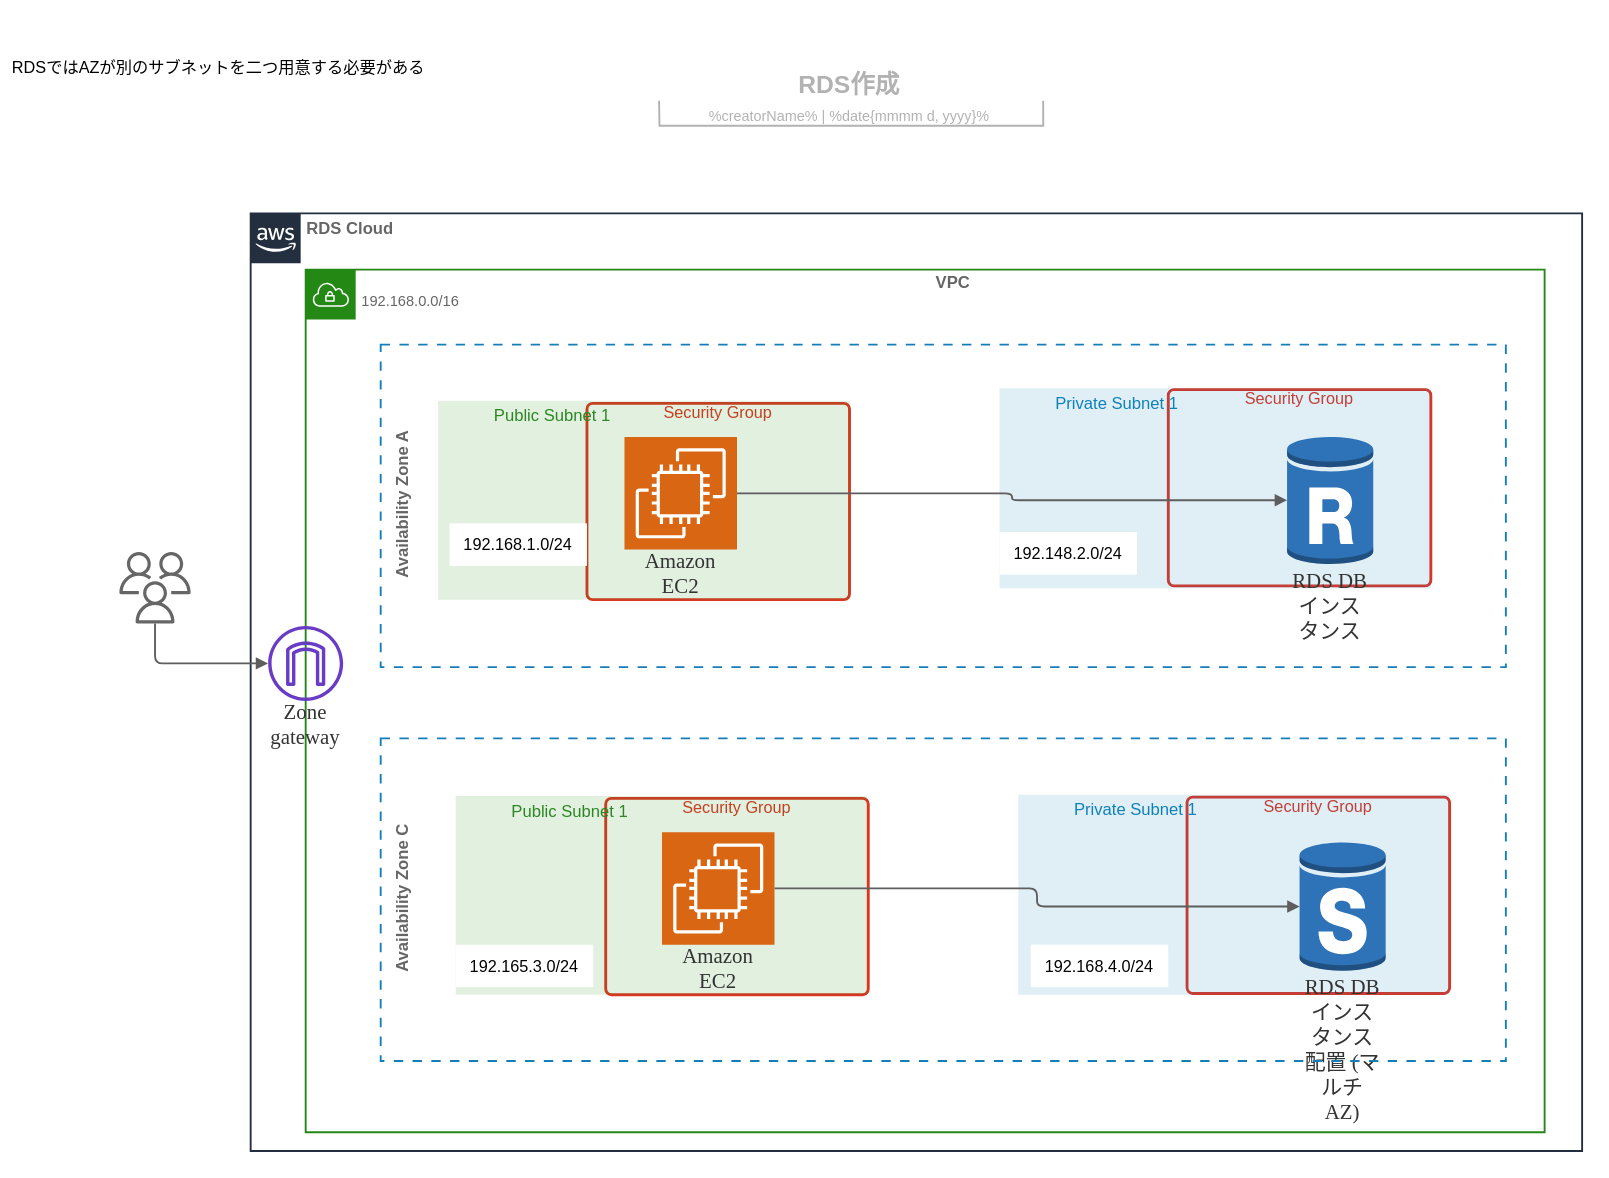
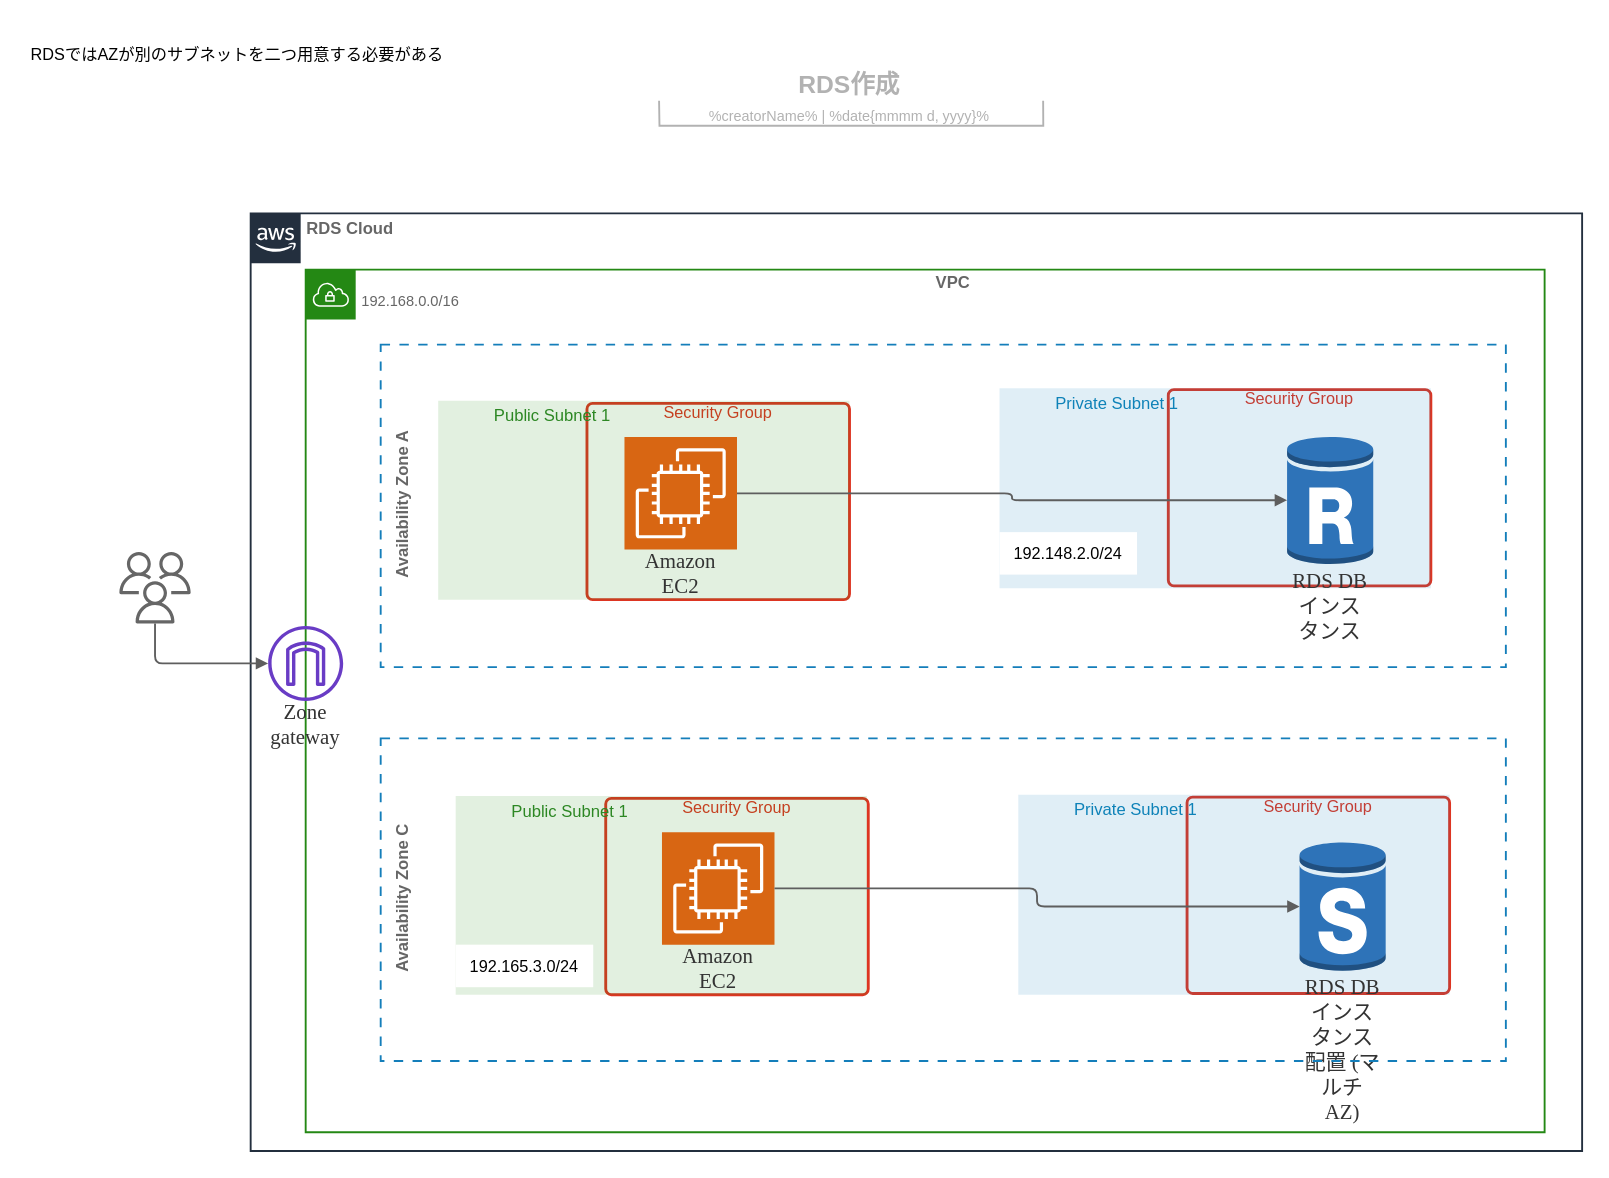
node "RDSではAZが別のサブネットを二つ用意する必要がある": moved (219, 66) -> (238, 54)
node "192.168.1.0/24": removed
node "192.168.4.0/24": removed
